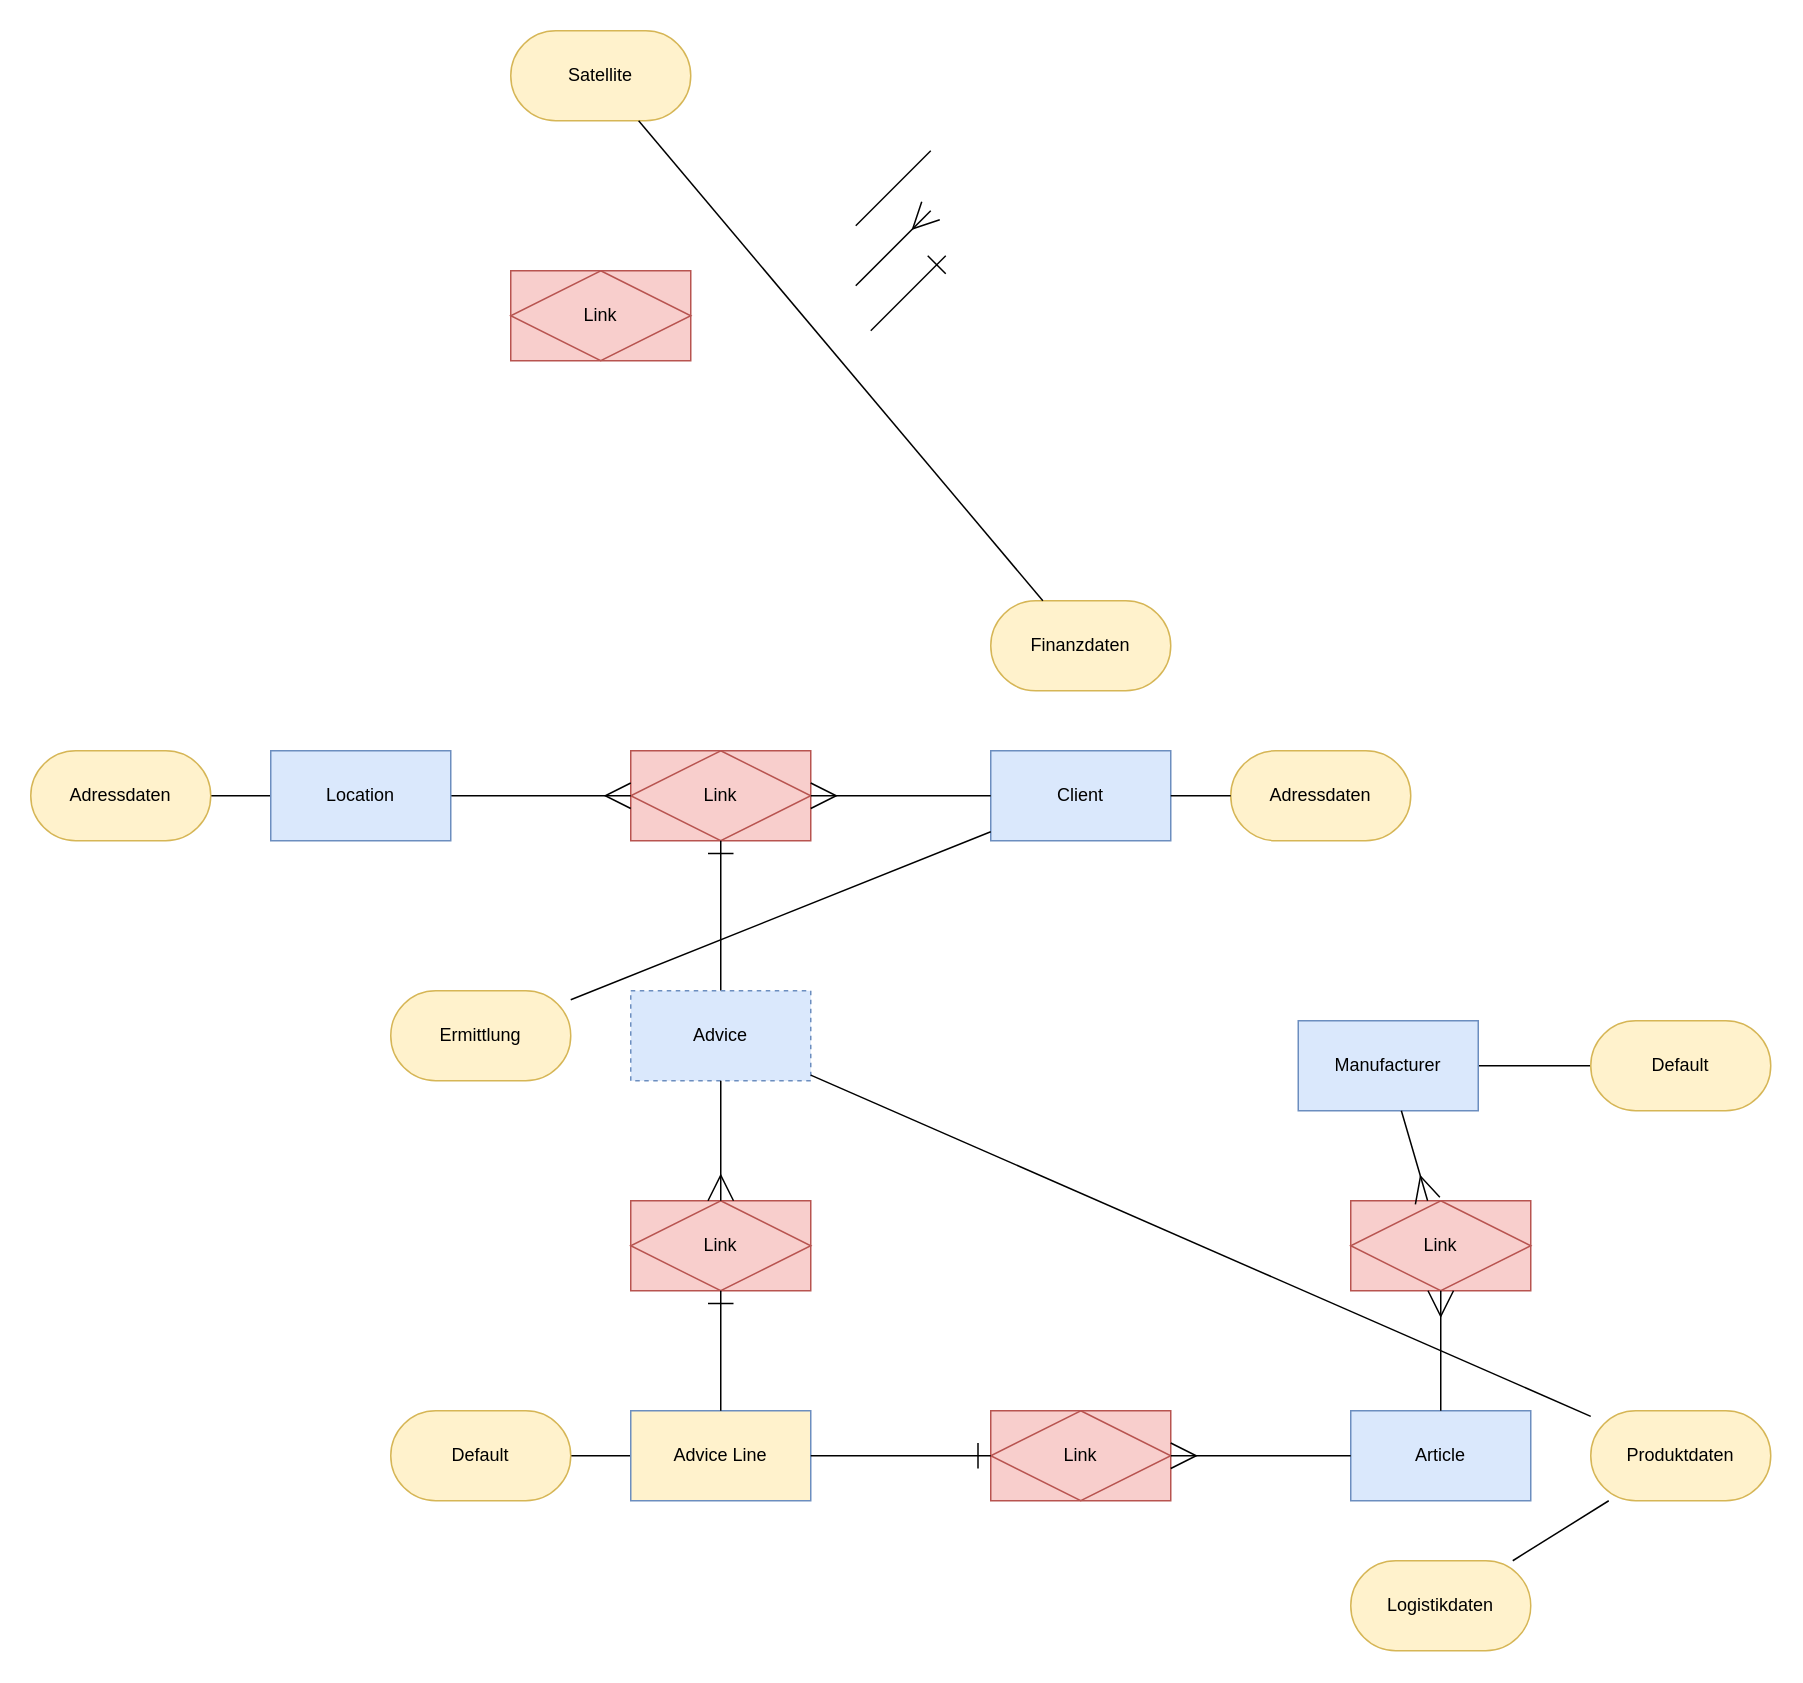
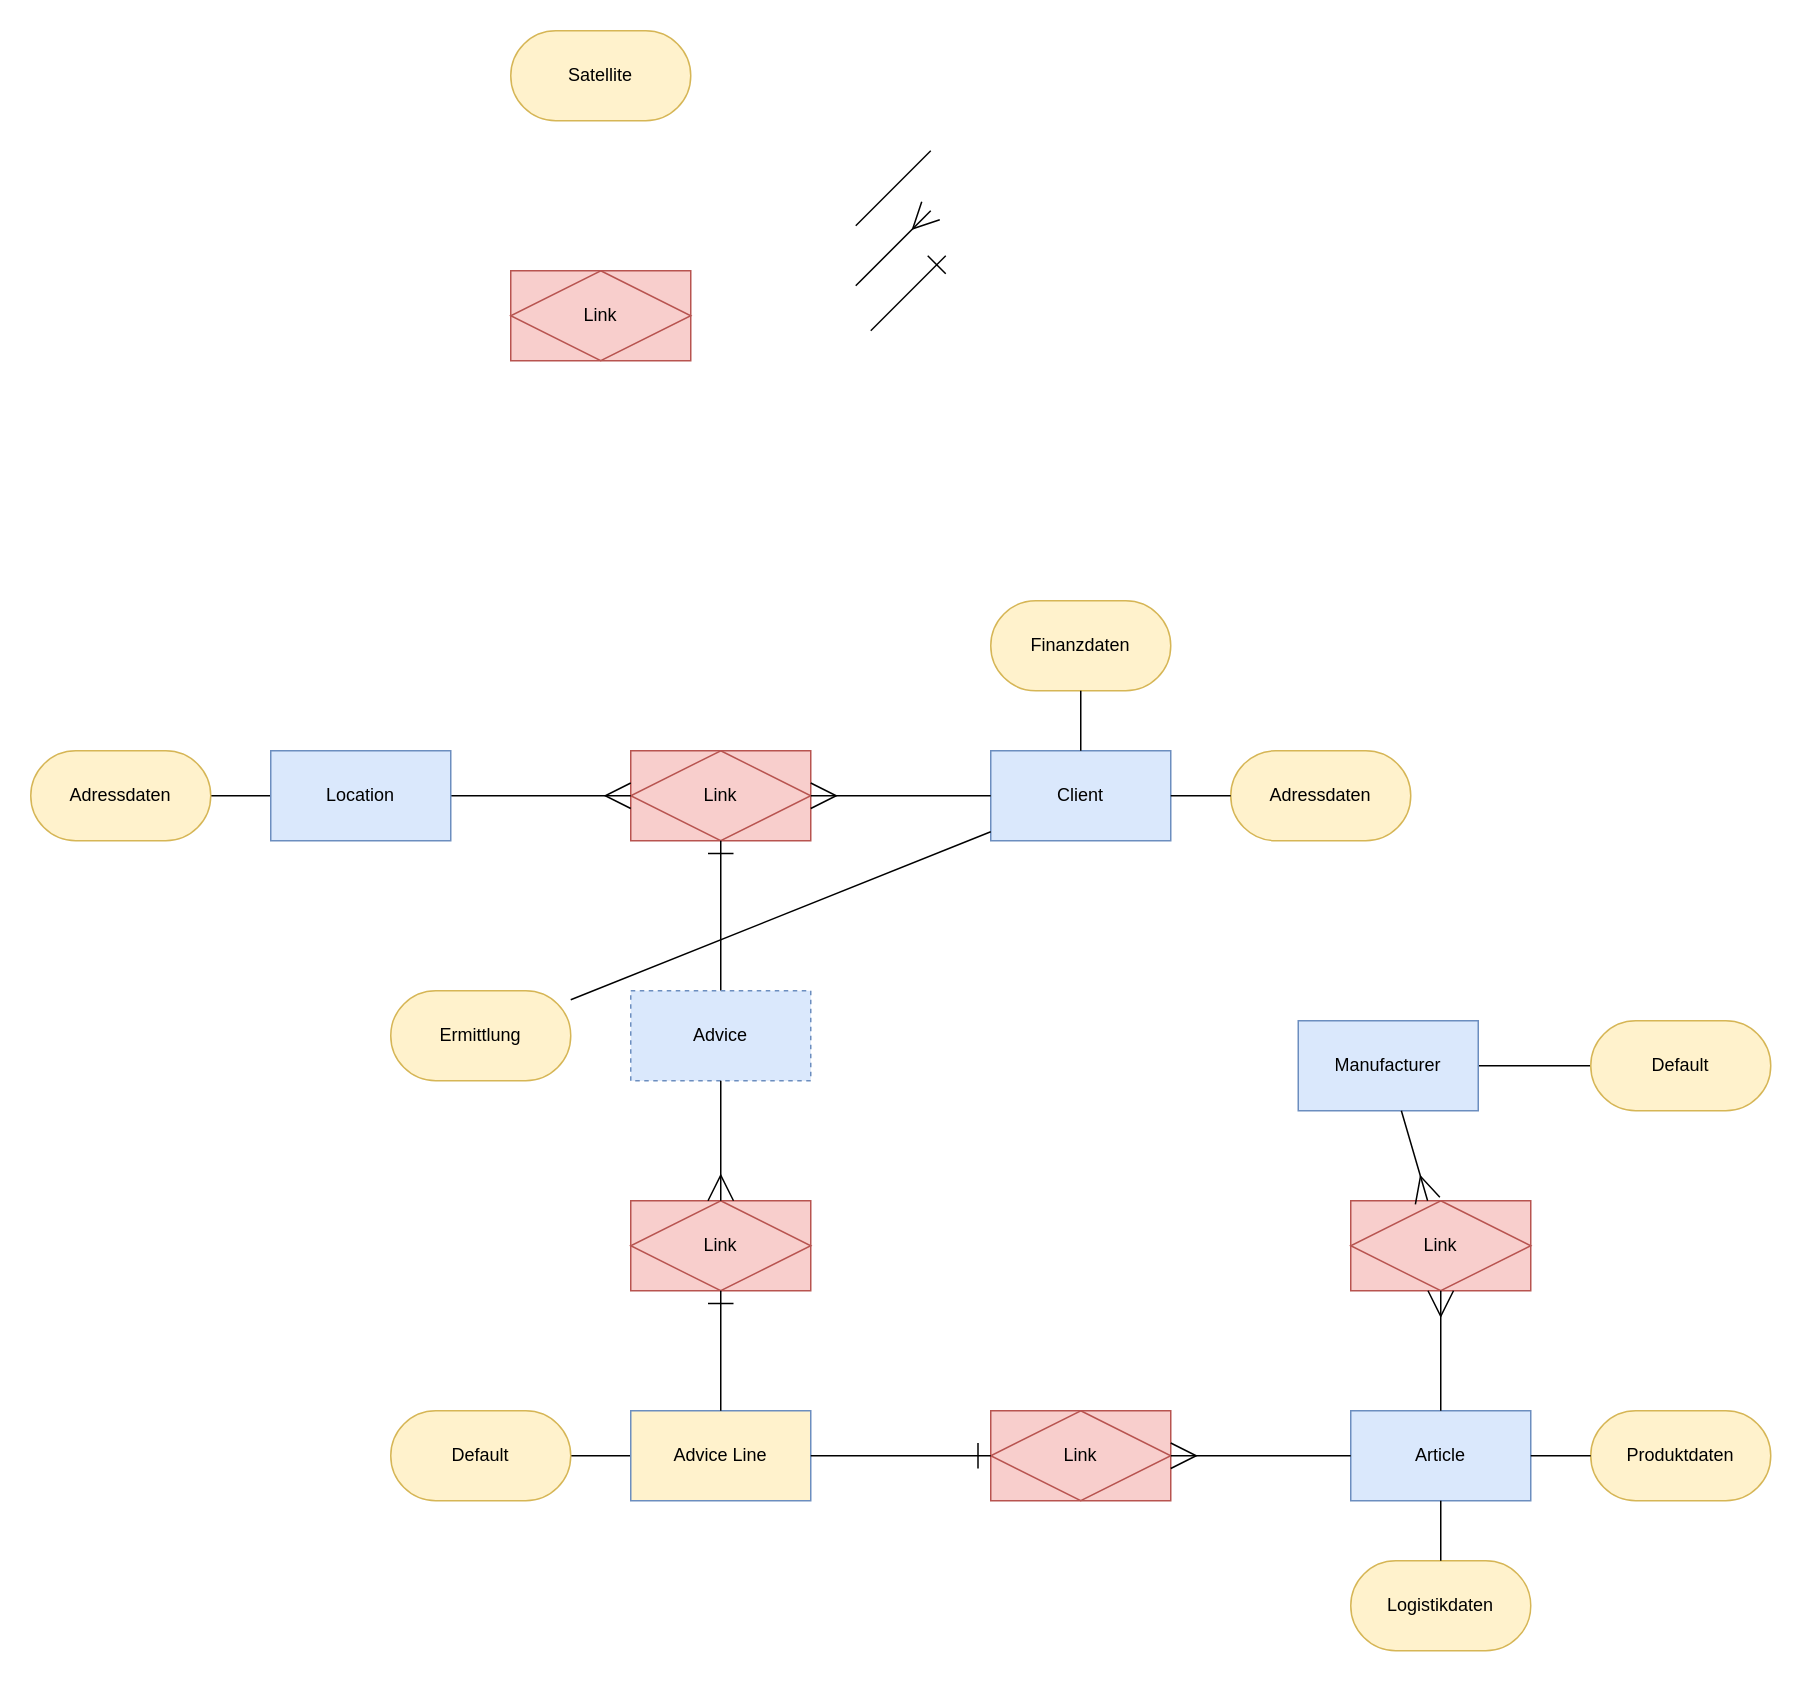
edge "Satellite" -- "Finanzdaten": now "Client" -- "Finanzdaten"
edge "Advice" -- "Produktdaten": now "Article" -- "Produktdaten"
edge "Produktdaten" -- "Logistikdaten": now "Article" -- "Logistikdaten"
